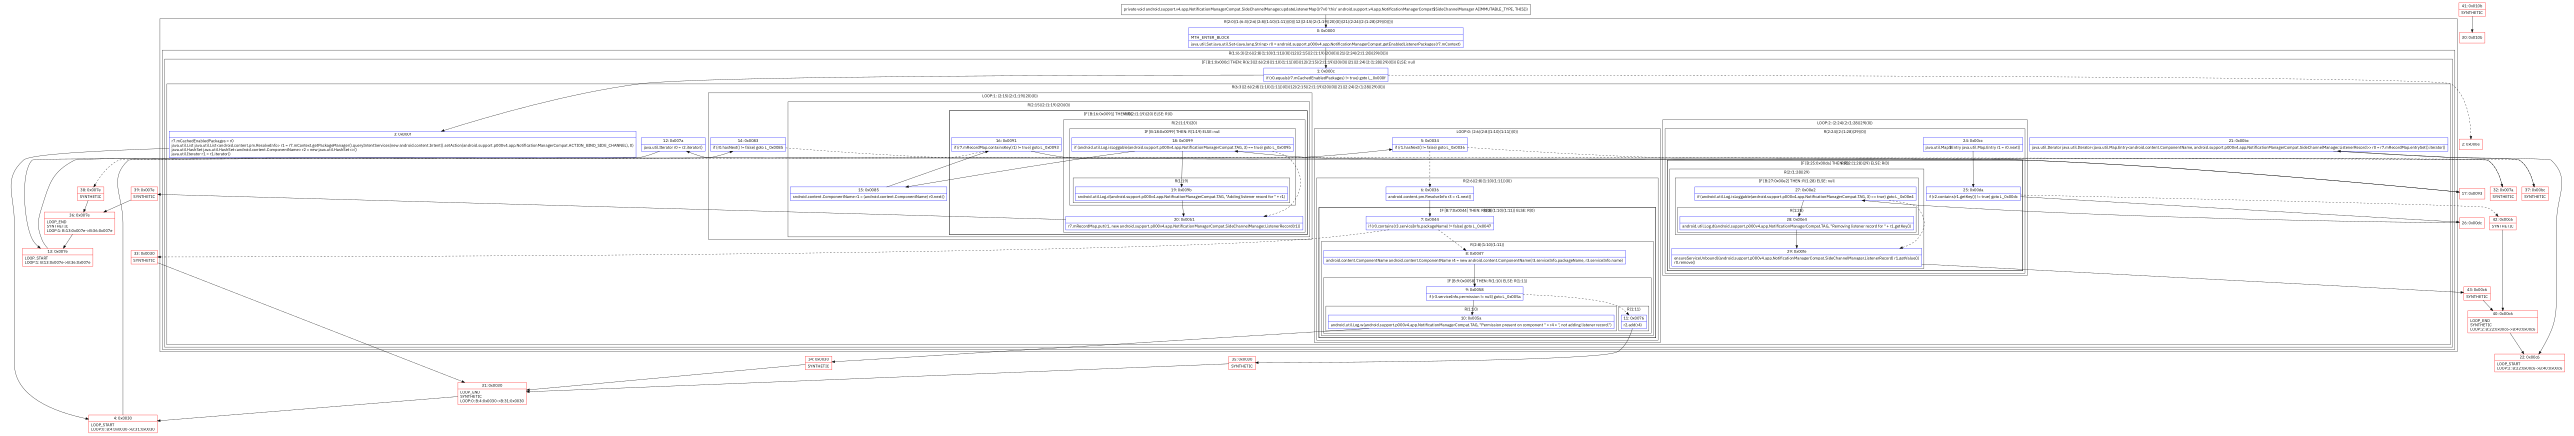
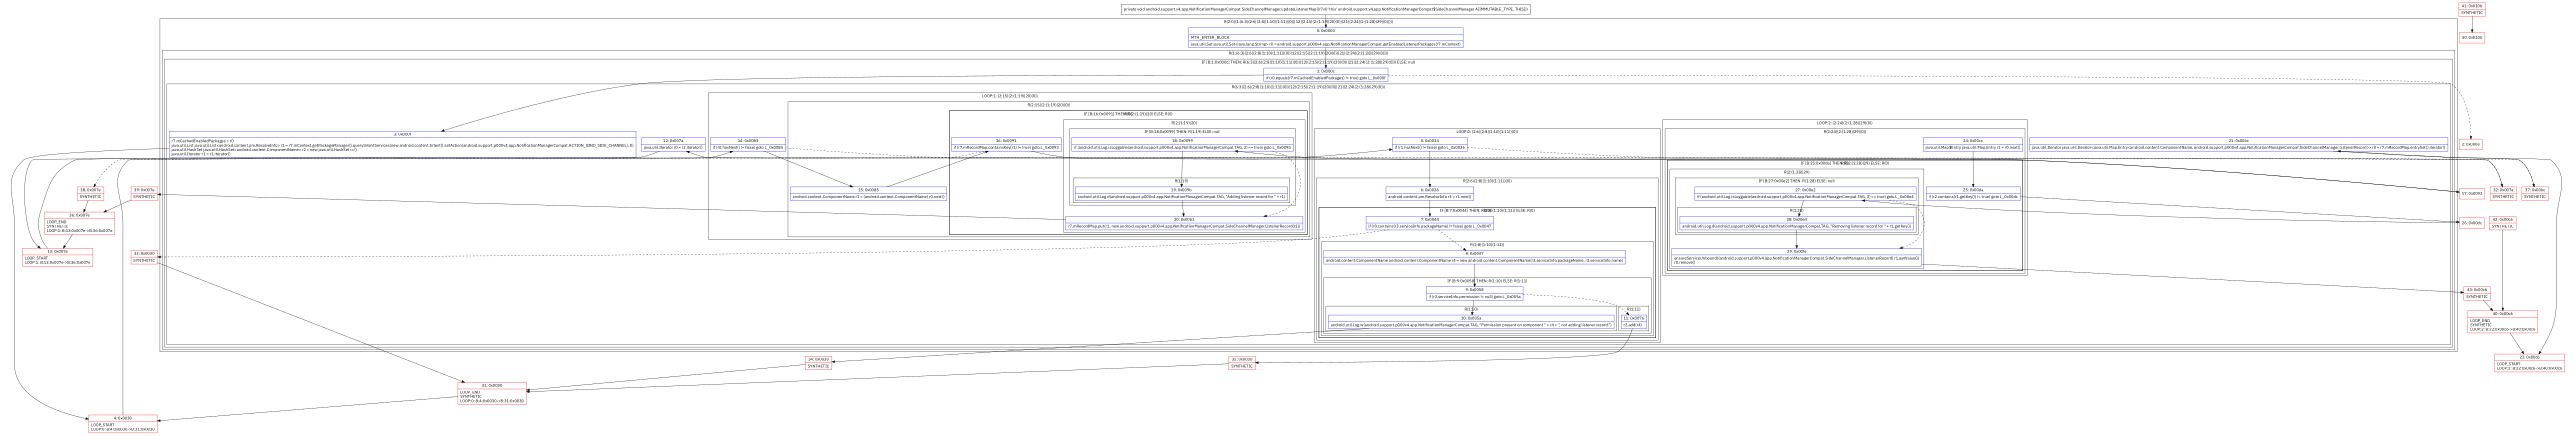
edge "18: 0x0099" -> "15: 0x0085": now "14: 0x0083" -> "15: 0x0085"
edge "5: 0x0034" -> "6: 0x0036": style dashed -> solid
edge "25: 0x00da" -> "42: 0x00c6": removed
